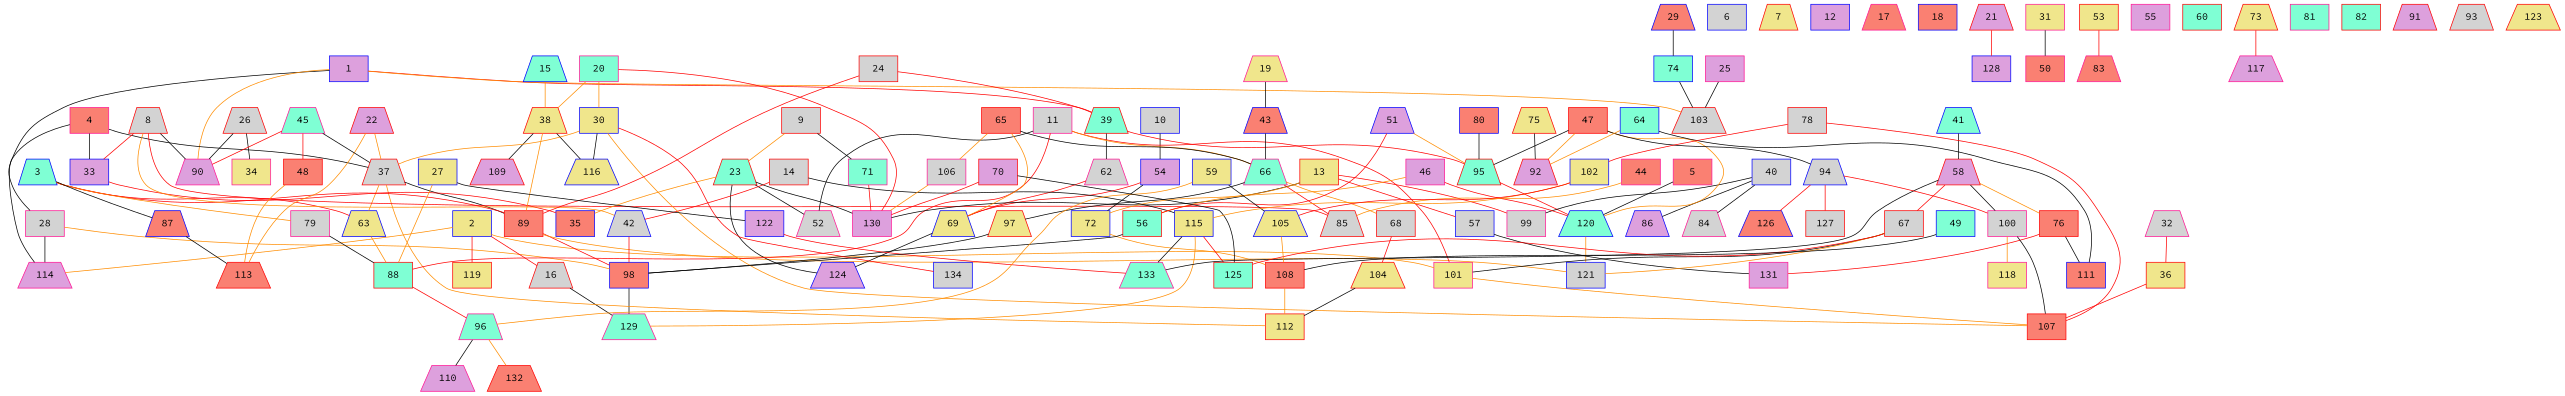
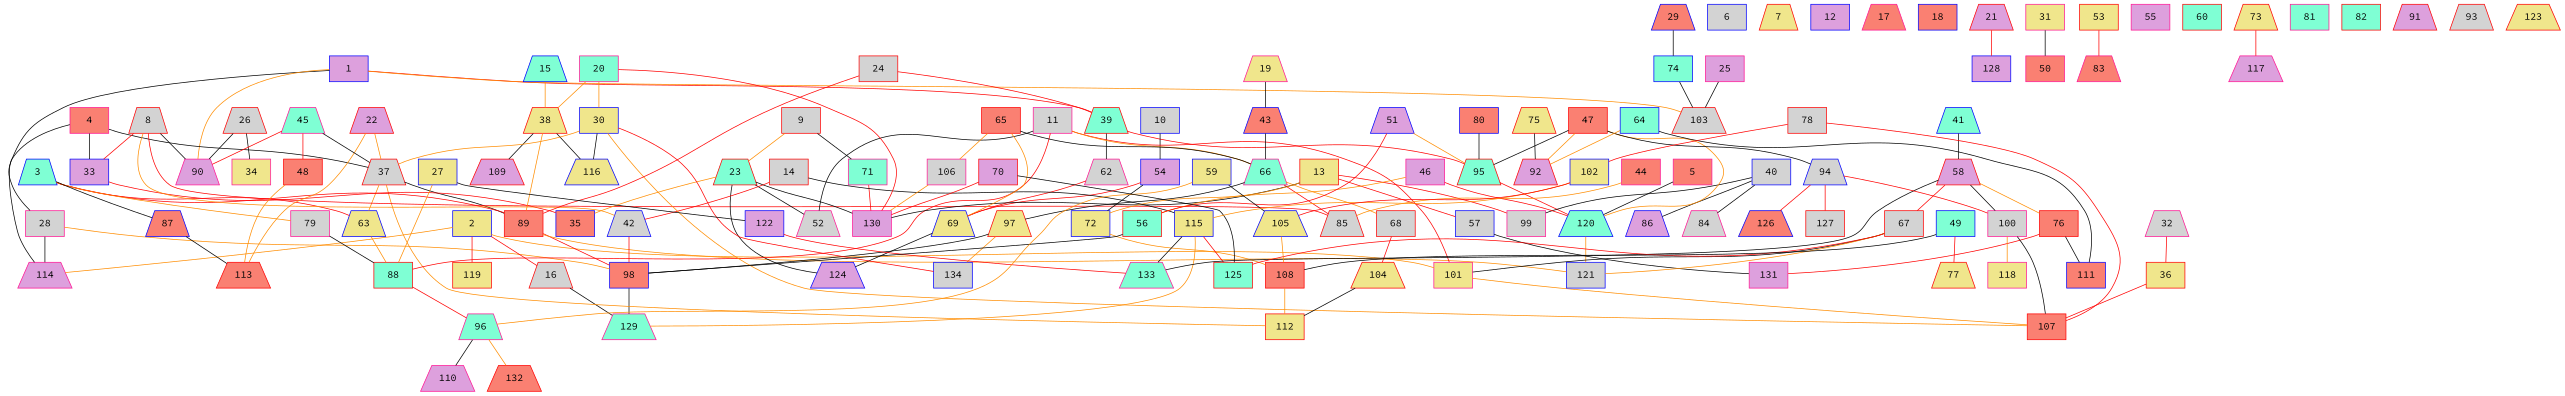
edge "97" -- "134": added
node "77": added
